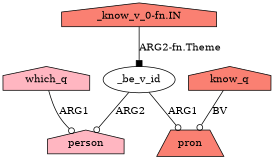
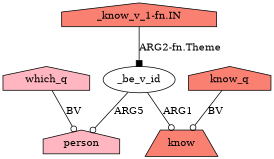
node "_know_v_0-fn.IN": label "_know_v_0-fn.IN" -> "_know_v_1-fn.IN"
edge "which_q" -> "person": label "ARG1" -> "BV"
edge "_be_v_id" -> "person": label "ARG2" -> "ARG5"
node "pron": label "pron" -> "know"
